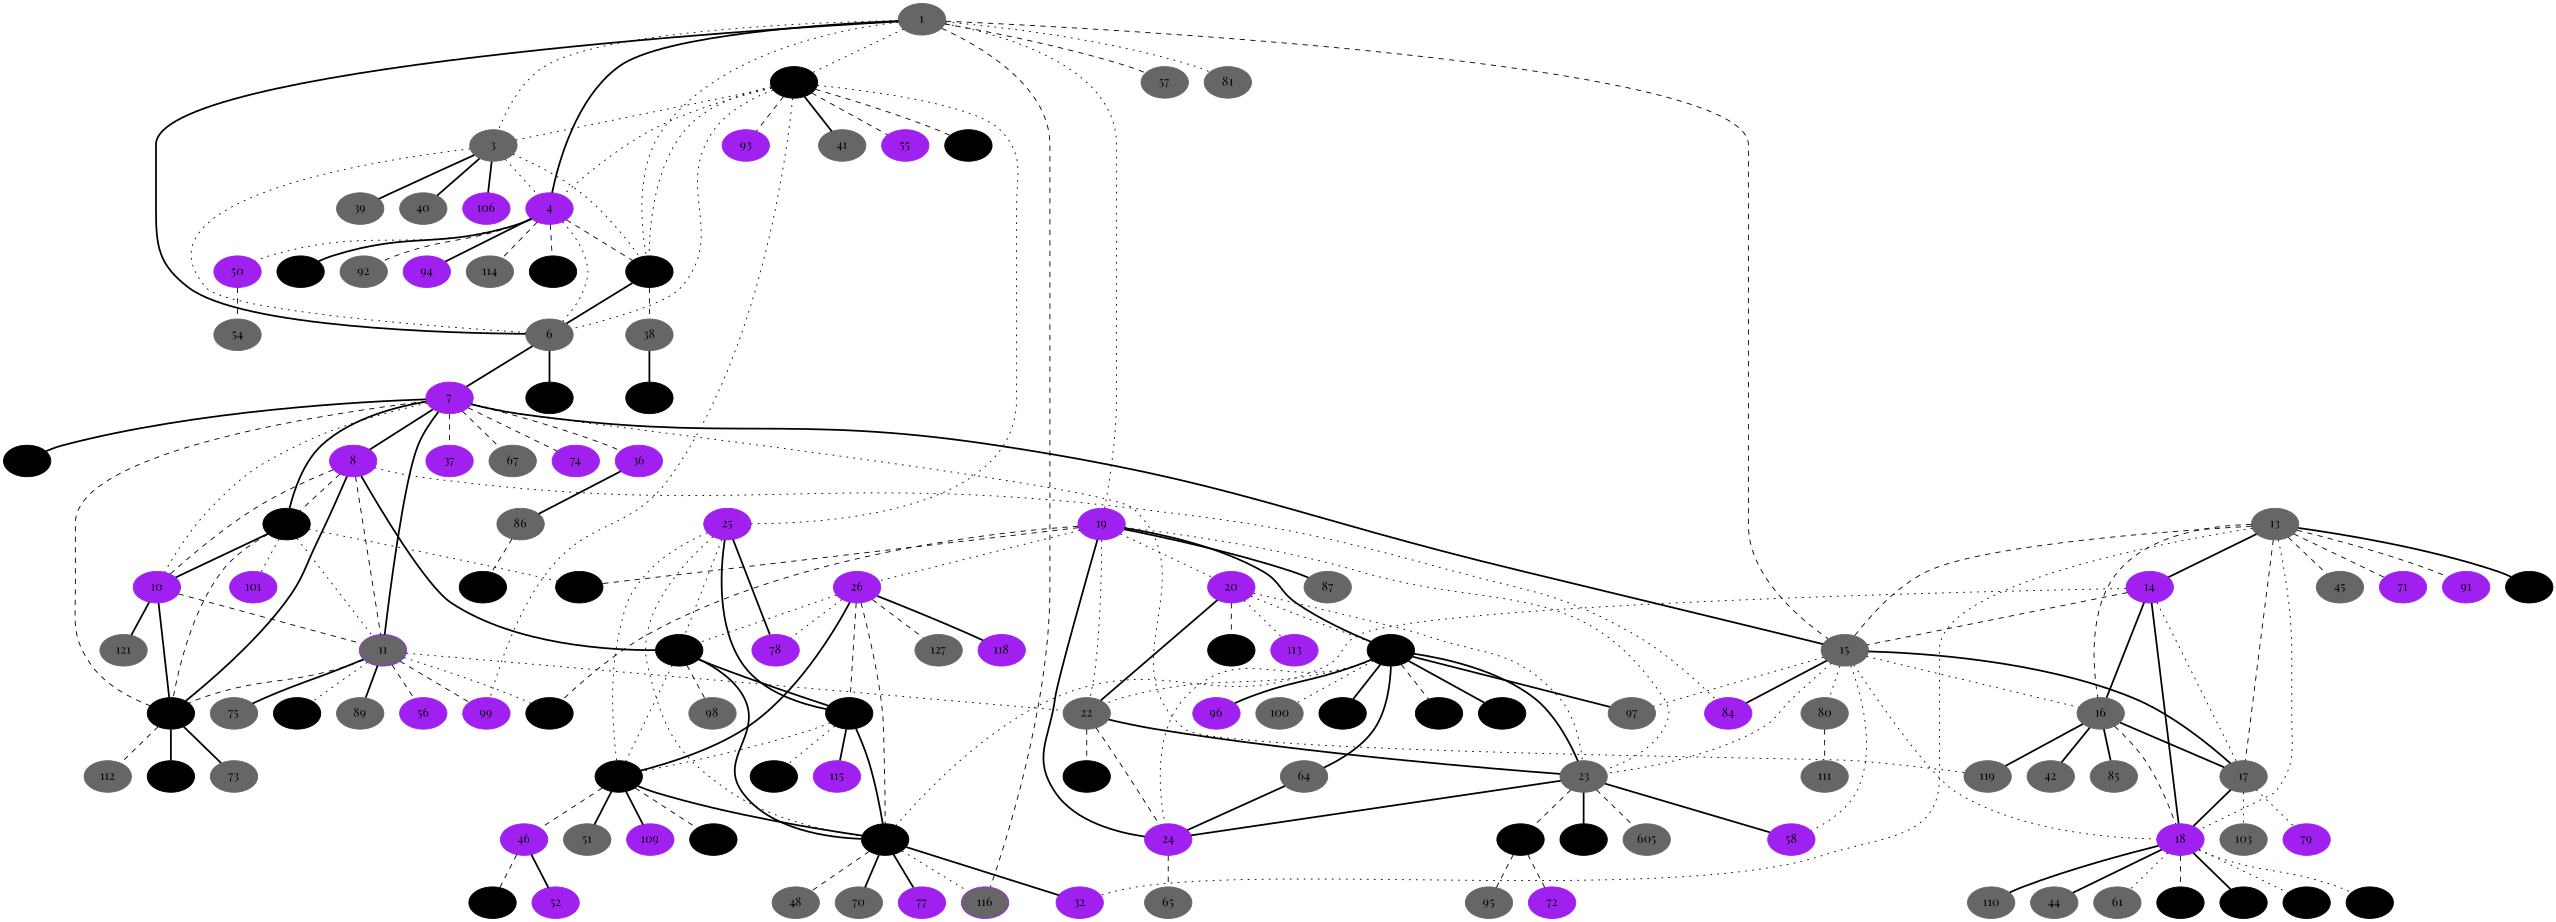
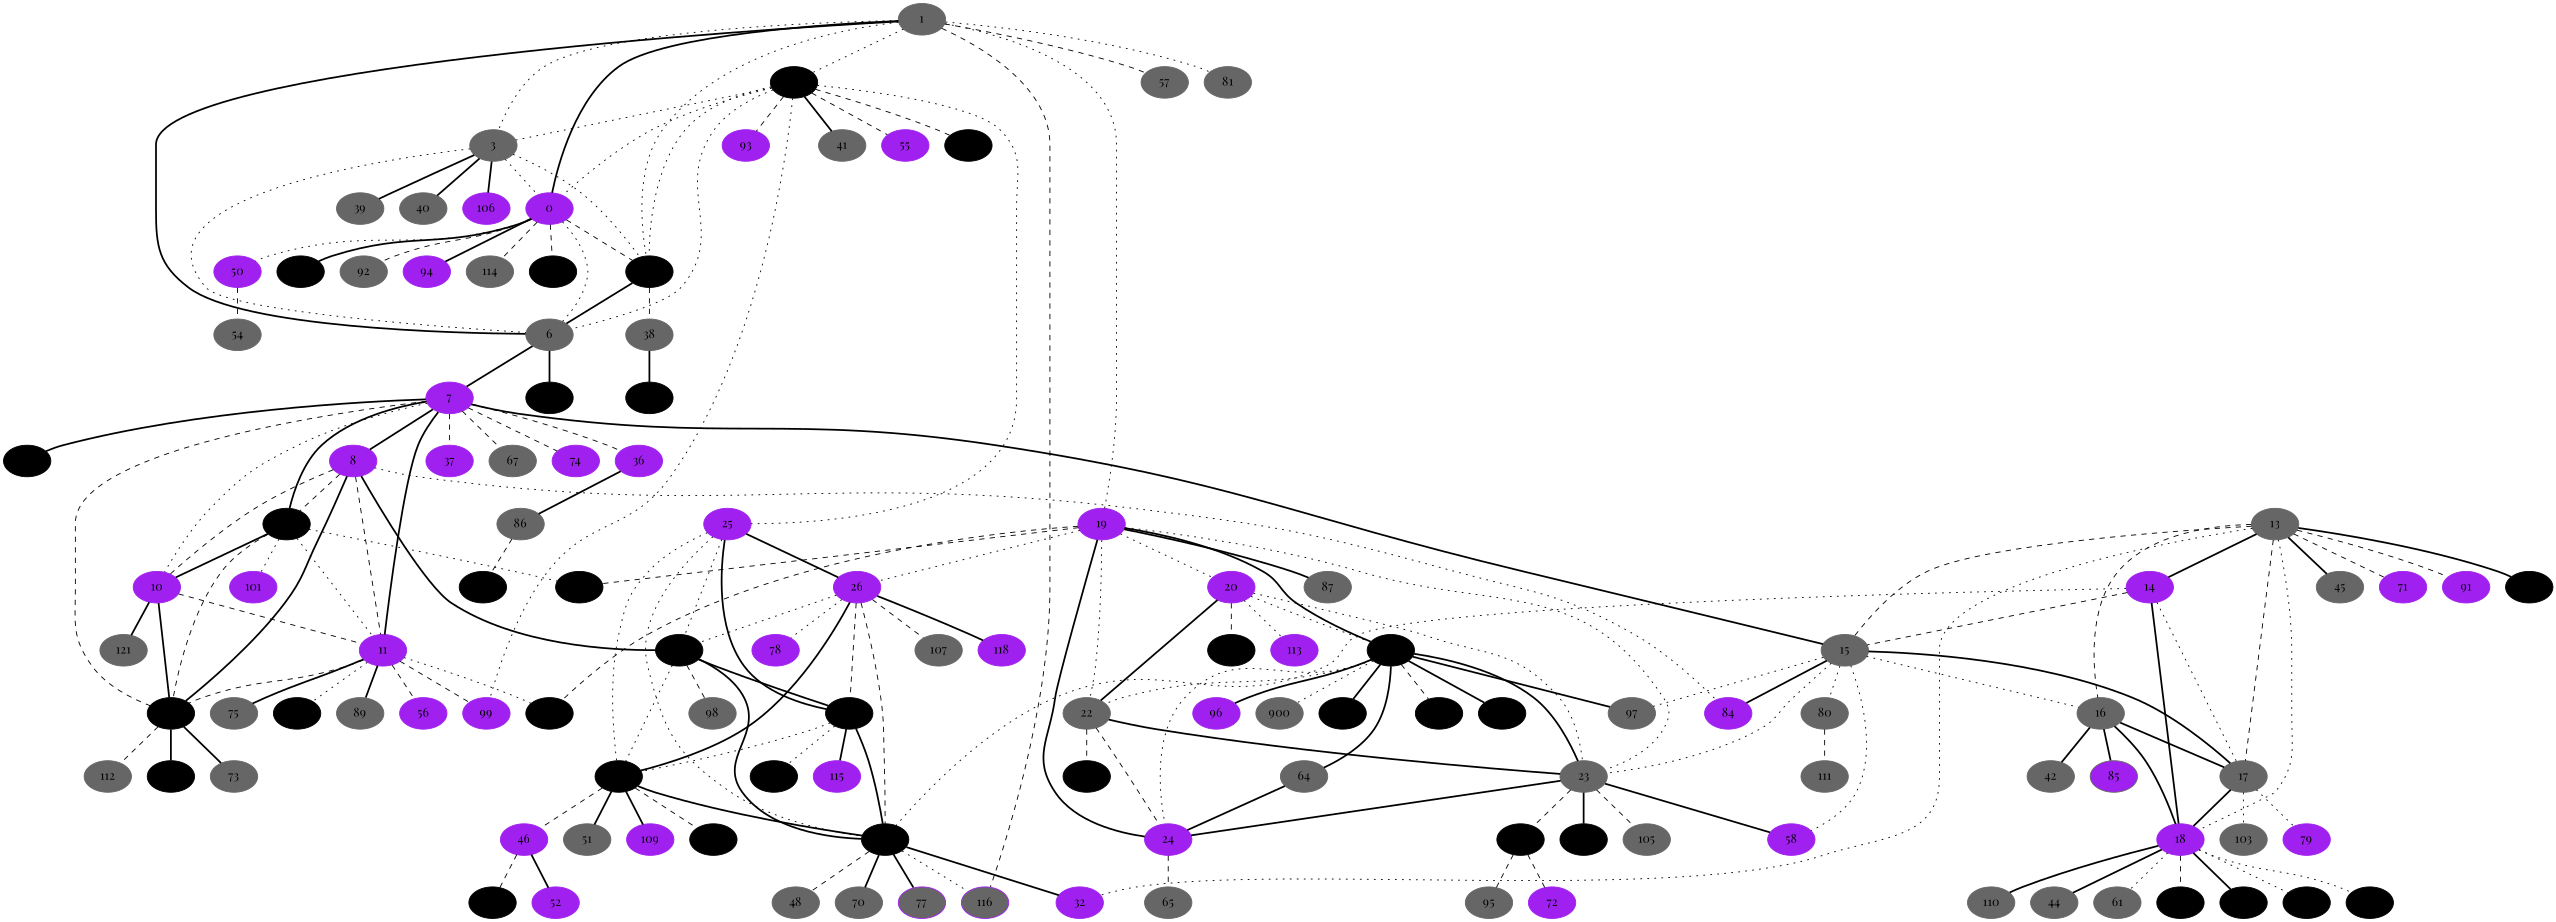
edge "1" -- "15": removed
node "4": label "4" -> "0"
edge "13" -- "45": style dashed -> bold
edge "25" -- "78": now "25" -- "26"
node "11": fillcolor gray40 -> purple
node "127": label "127" -> "107"
edge "14" -- "16": removed
edge "11" -- "22": removed
node "100": label "100" -> "900"
edge "16" -- "18": style dashed -> bold
node "119": removed
node "85": fillcolor gray40 -> purple
edge "15" -- "18": removed
node "605": label "605" -> "105"
node "77": fillcolor purple -> gray40
